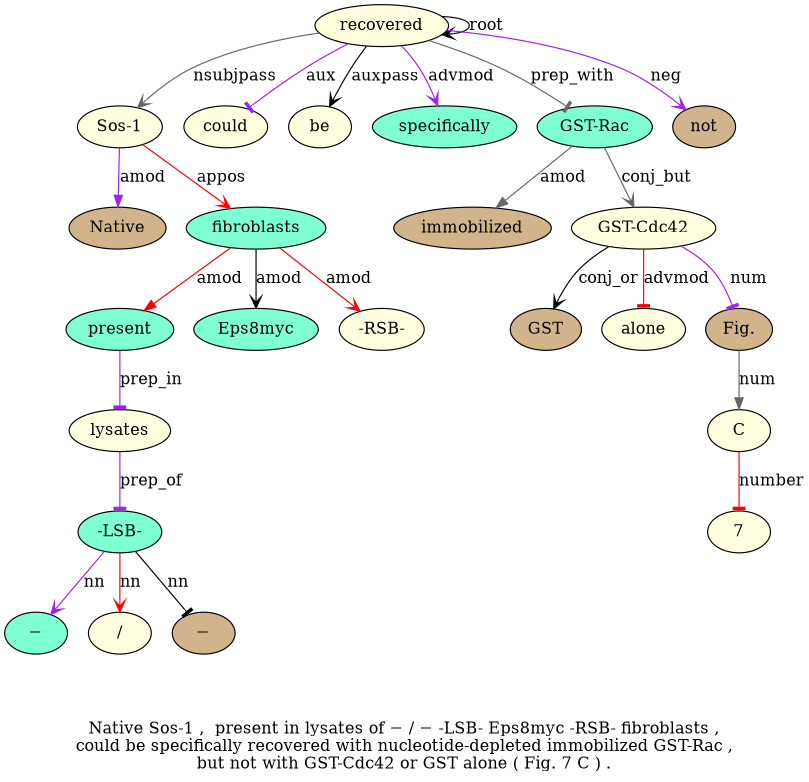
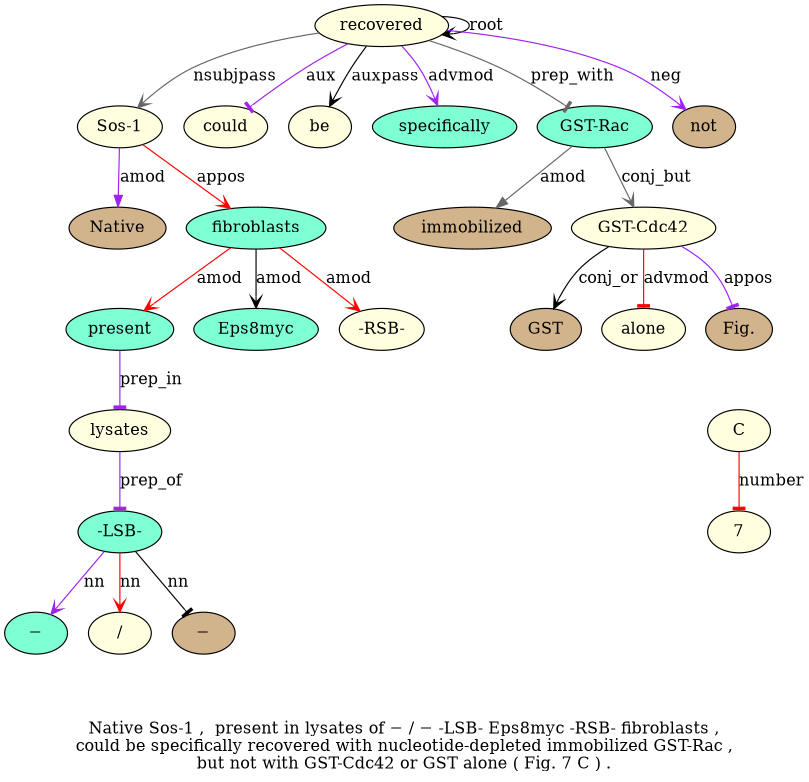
edge "fibroblasts" -> "present": arrowhead normal -> vee
edge "GST-Cdc42" -> "Fig.": label "num" -> "appos"
edge "Fig." -> "C": removed, label "num"
